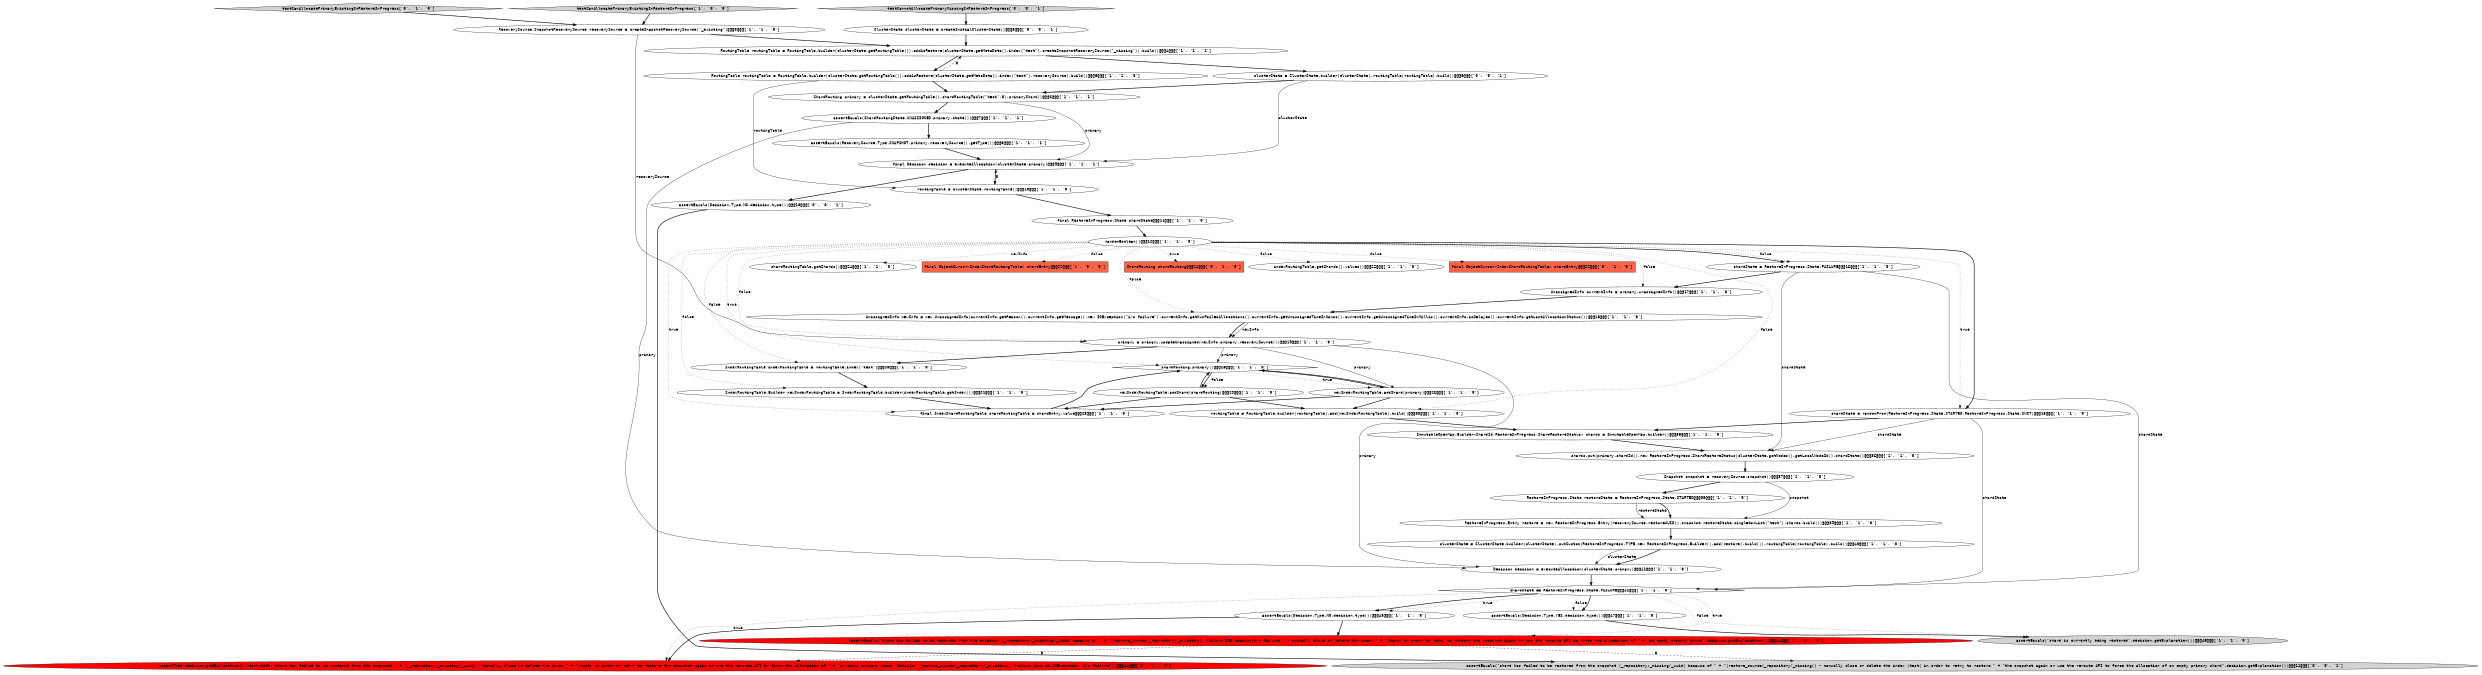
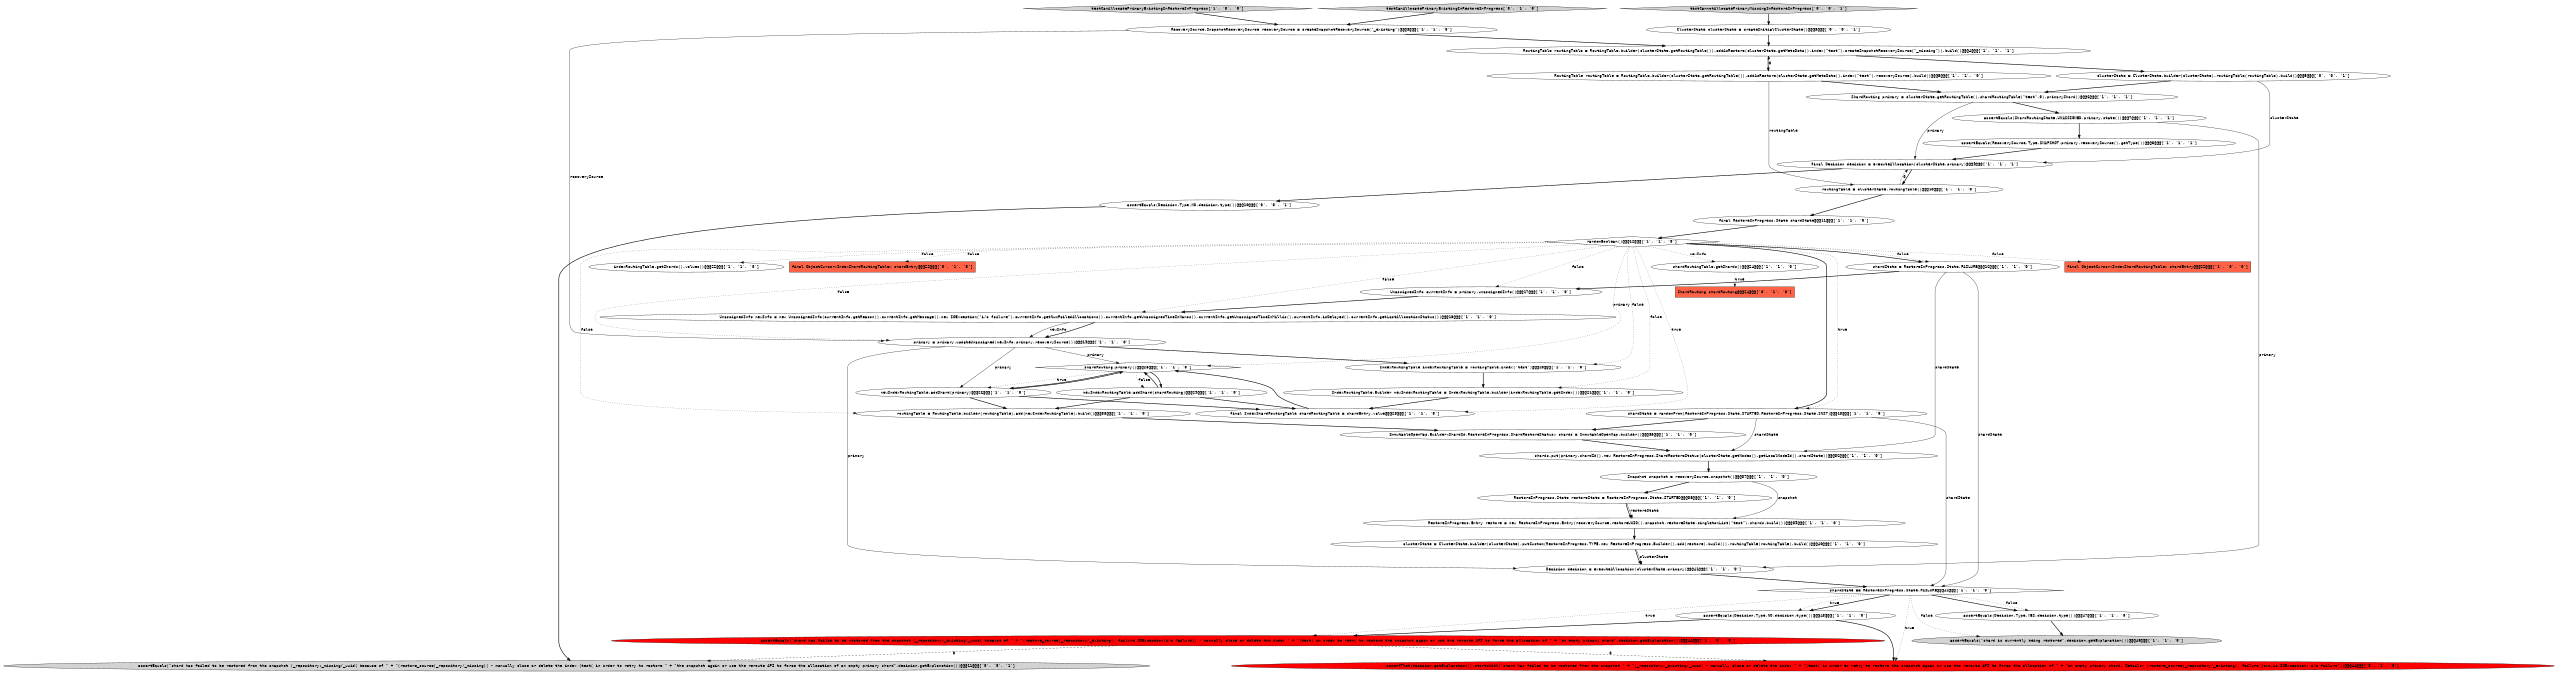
node "randomBoolean()@@@12@@@['1', '1', '0']": shape ellipse -> diamond
edge "randomBoolean()@@@12@@@['1', '1', '0']" -> "ShardRouting shardRouting@@@24@@@['0', '1', '0']": now "shardRoutingTable.getShards()@@@24@@@['1', '1', '0']" -> "ShardRouting shardRouting@@@24@@@['0', '1', '0']"
edge "randomBoolean()@@@12@@@['1', '1', '0']" -> "shardRouting.primary()@@@25@@@['1', '1', '0']": label "true" -> "primary"
